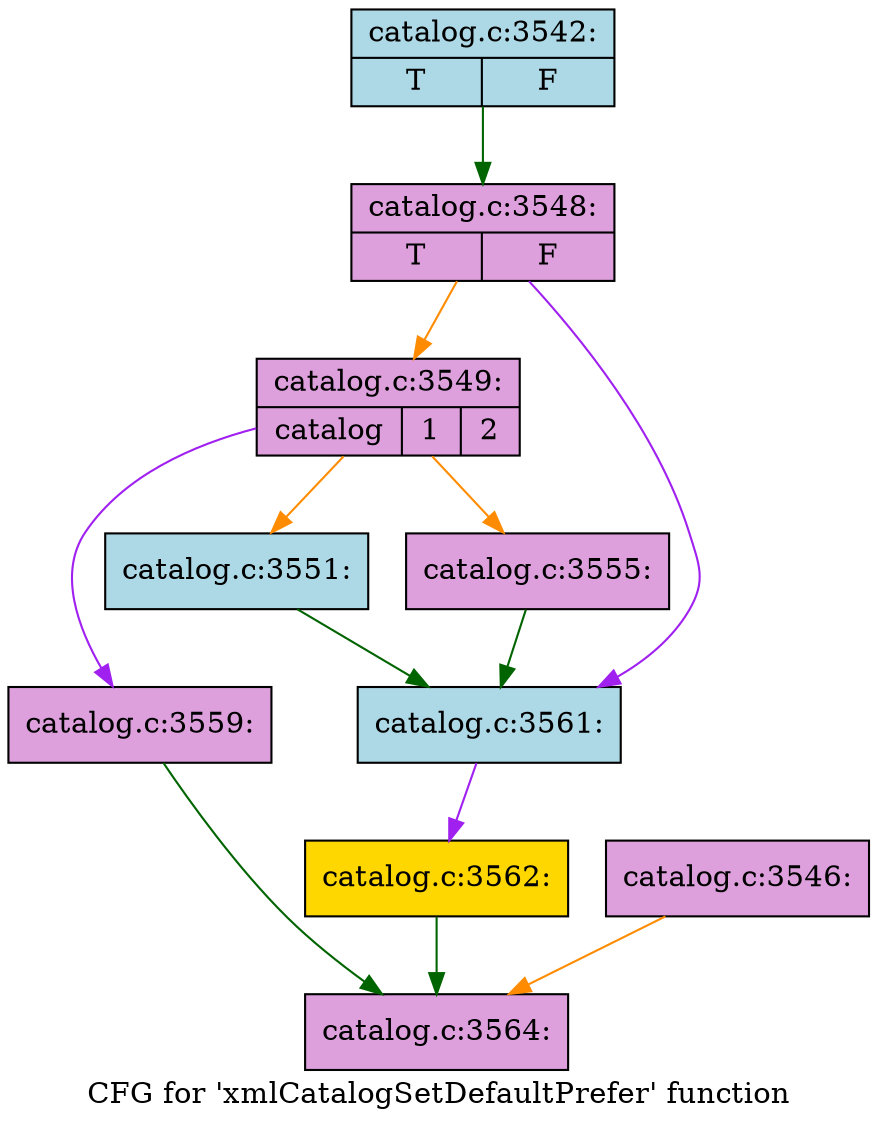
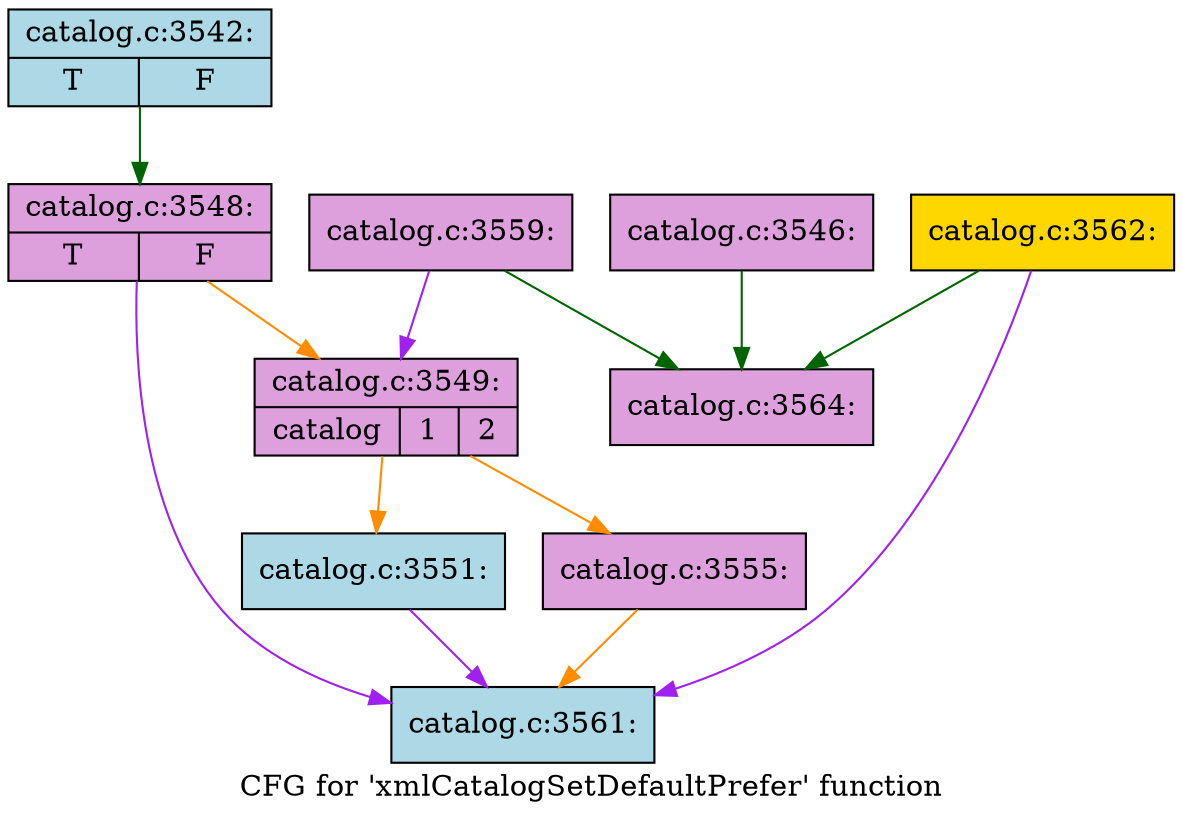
edge "catalog.c:3549:" -> "catalog.c:3559:": reversed
edge "catalog.c:3555:" -> "catalog.c:3561:": color darkgreen -> darkorange
edge "catalog.c:3551:" -> "catalog.c:3561:": color darkgreen -> purple
edge "catalog.c:3561:" -> "catalog.c:3562:": reversed
edge "catalog.c:3546:" -> "catalog.c:3564:": color darkorange -> darkgreen
